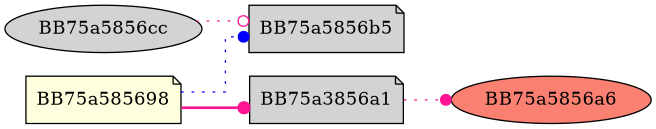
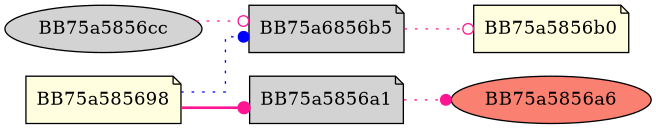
node "BB75a5856b5": label "BB75a5856b5" -> "BB75a6856b5"
node "BB75a5856b0": added
node "BB75a3856a1": label "BB75a3856a1" -> "BB75a5856a1"
